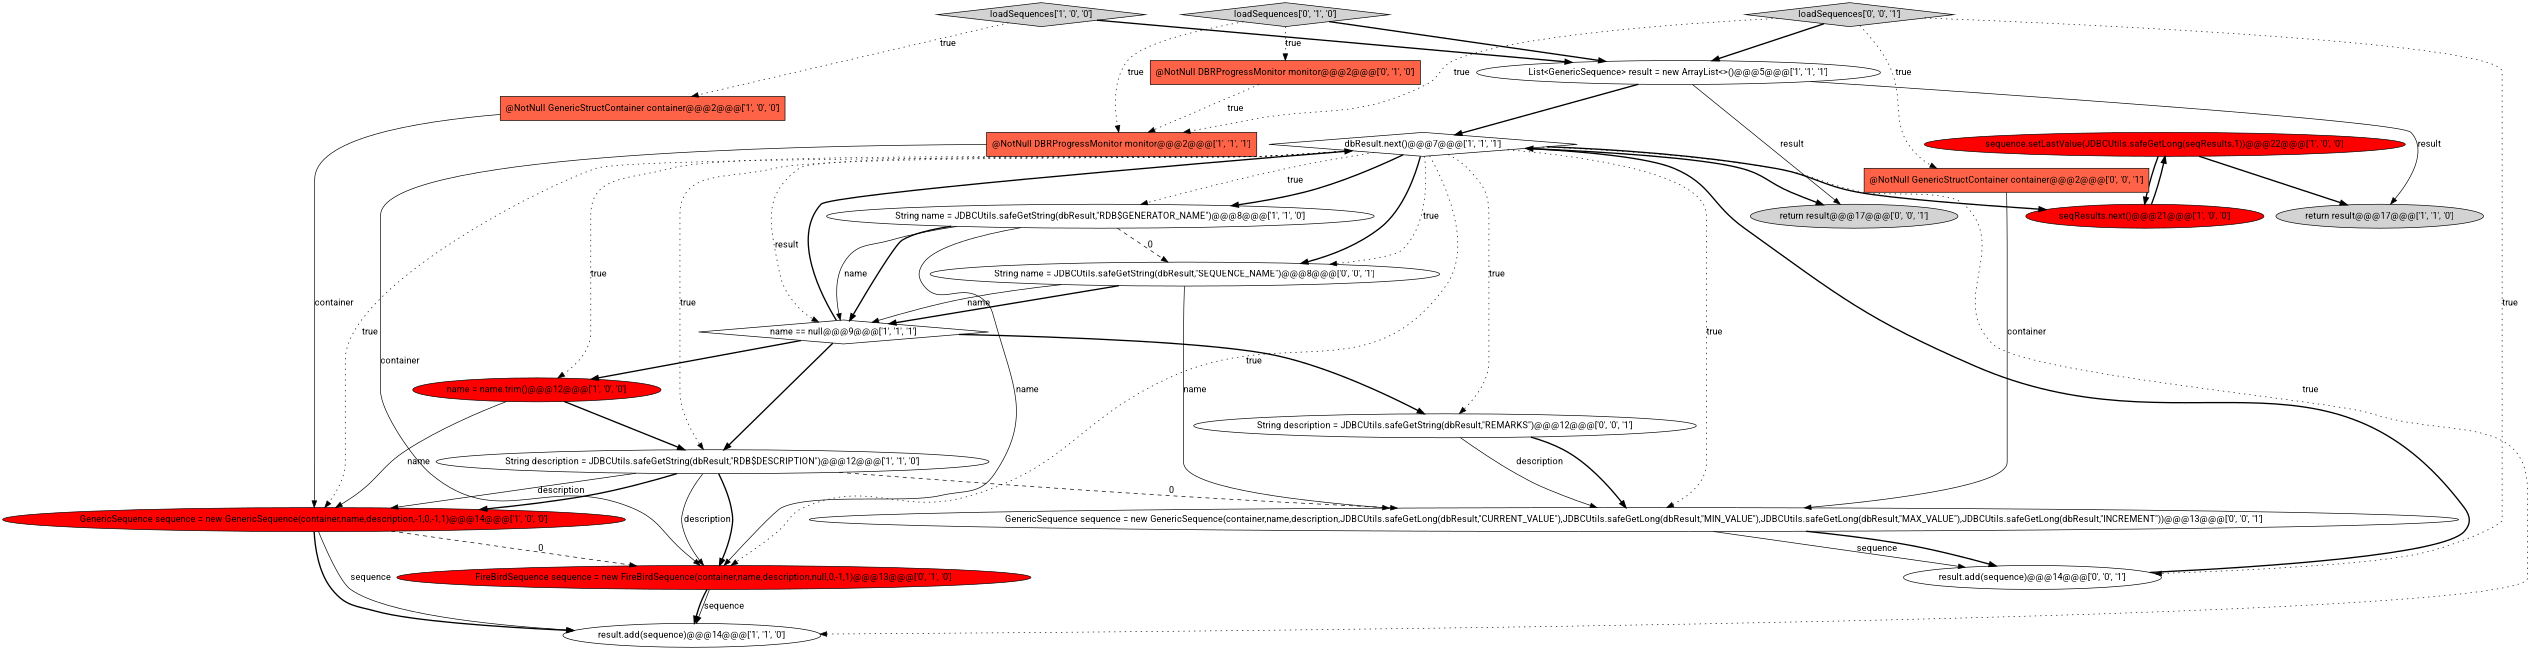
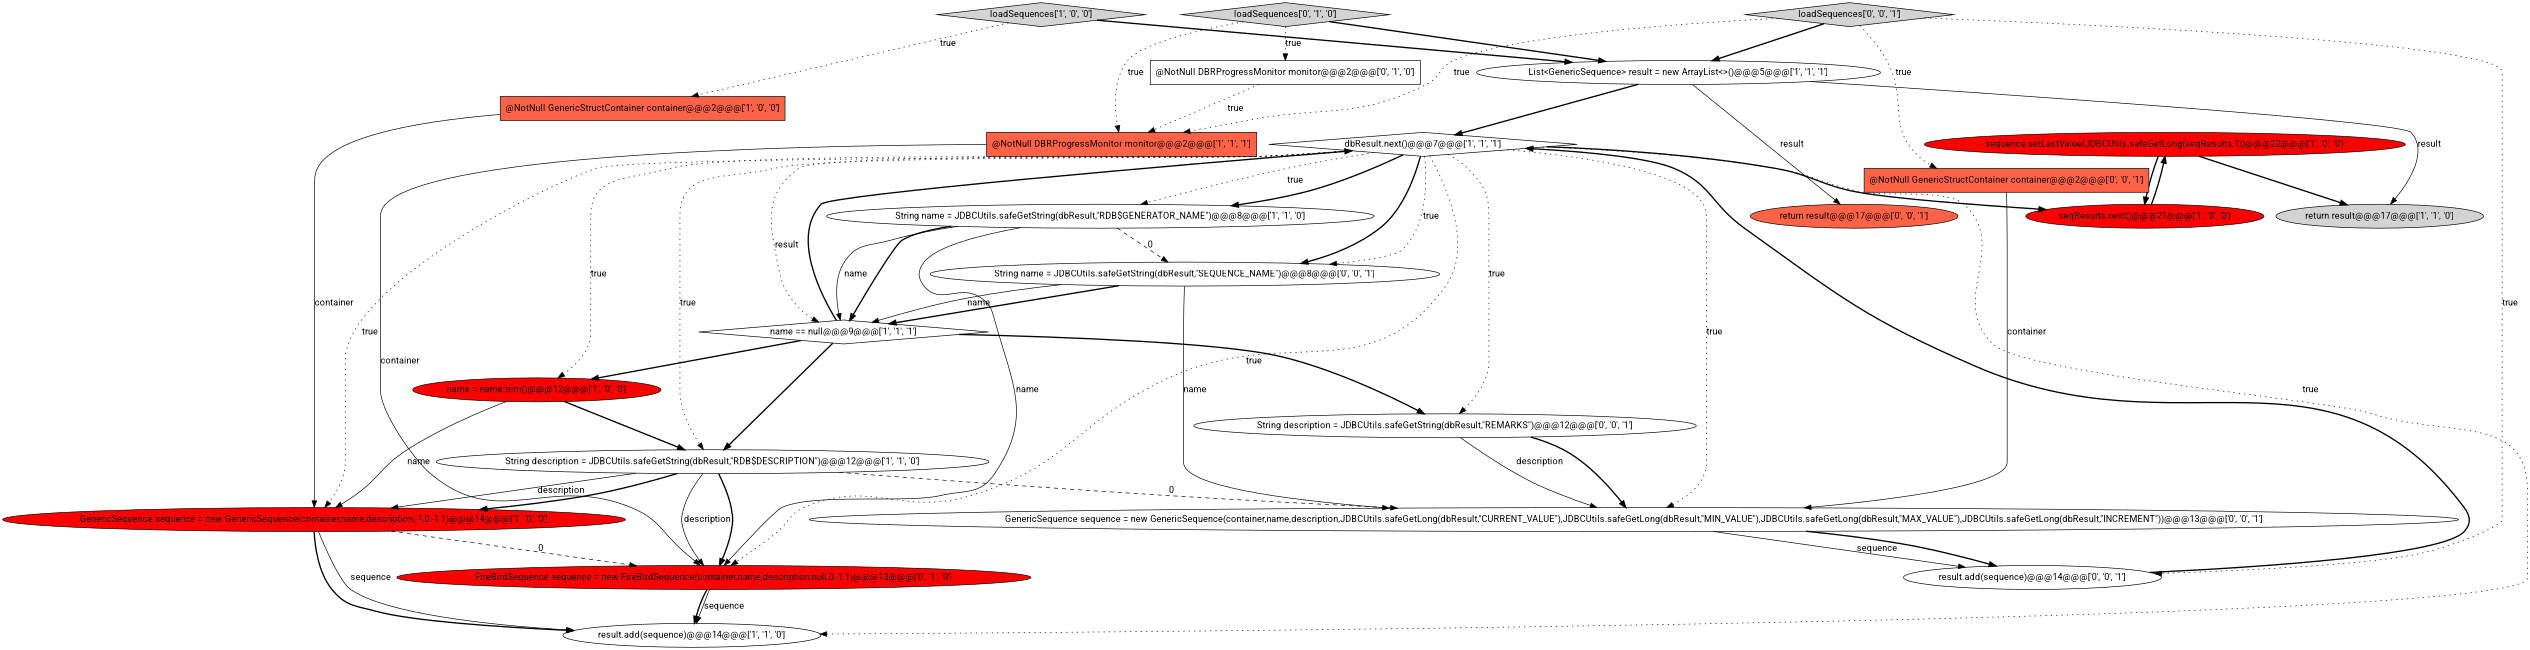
node "@NotNull DBRProgressMonitor monitor@@@2@@@['0', '1', '0']": fillcolor tomato -> white
edge "dbResult.next()@@@7@@@['1', '1', '1']" -> "return result@@@17@@@['0', '0', '1']": removed
node "return result@@@17@@@['0', '0', '1']": fillcolor lightgray -> tomato
